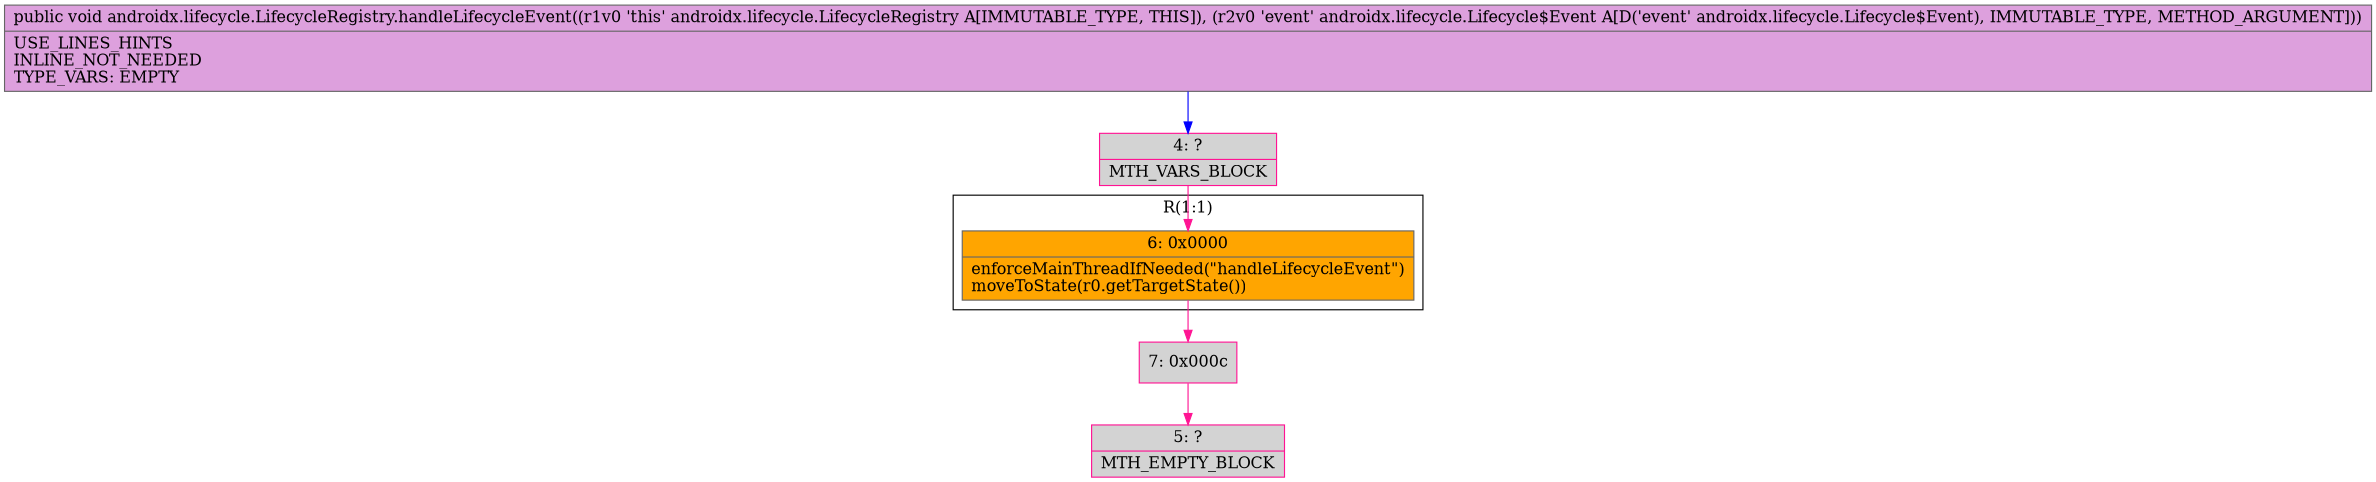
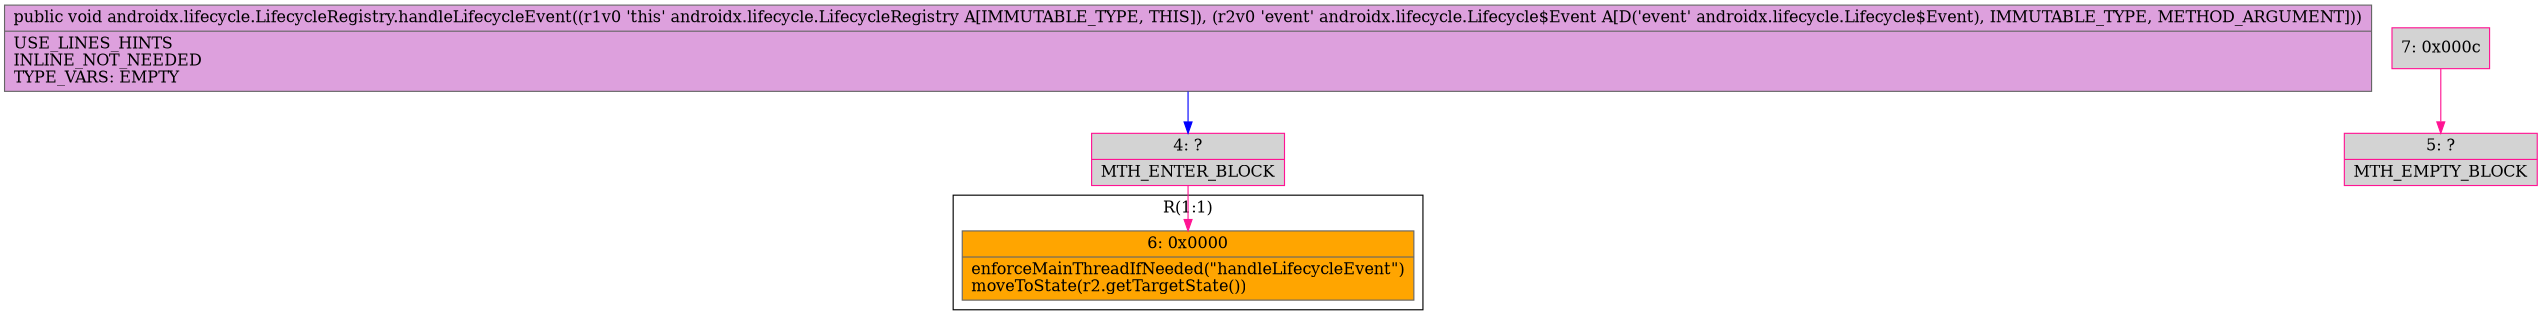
node "4: ?": text "MTH_VARS_BLOCK" -> "MTH_ENTER_BLOCK"
node "6: 0x0000": text "moveToState(r0.getTargetState())" -> "moveToState(r2.getTargetState())"
edge "6: 0x0000" -> "7: 0x000c": removed
